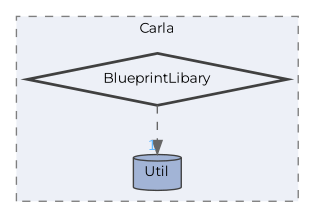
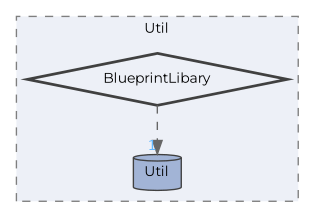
cluster "Carla": label "Carla" -> "Util"
